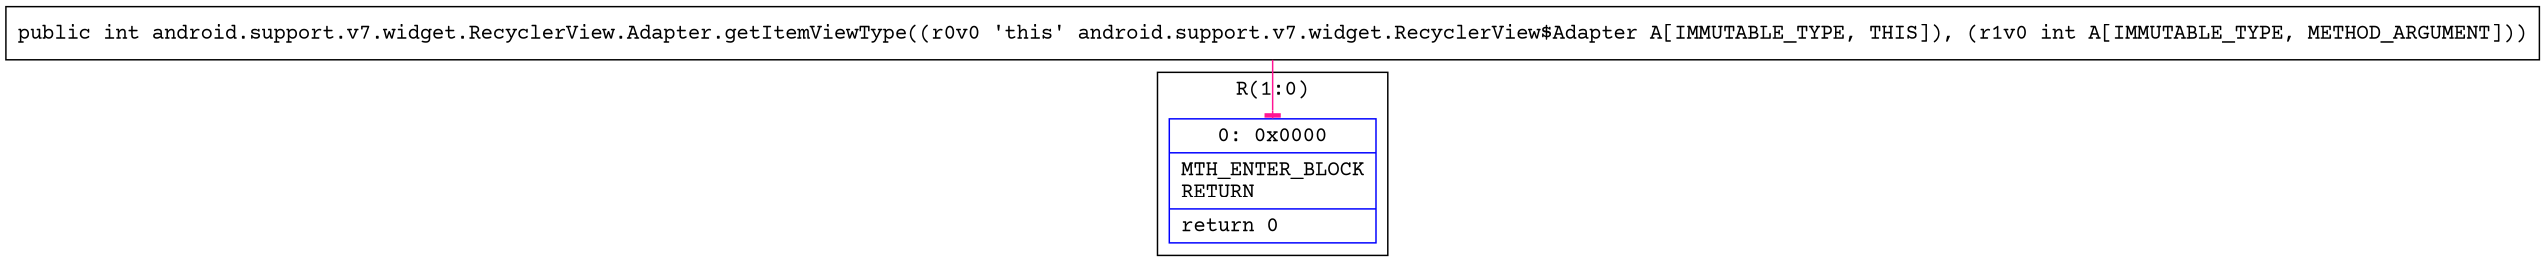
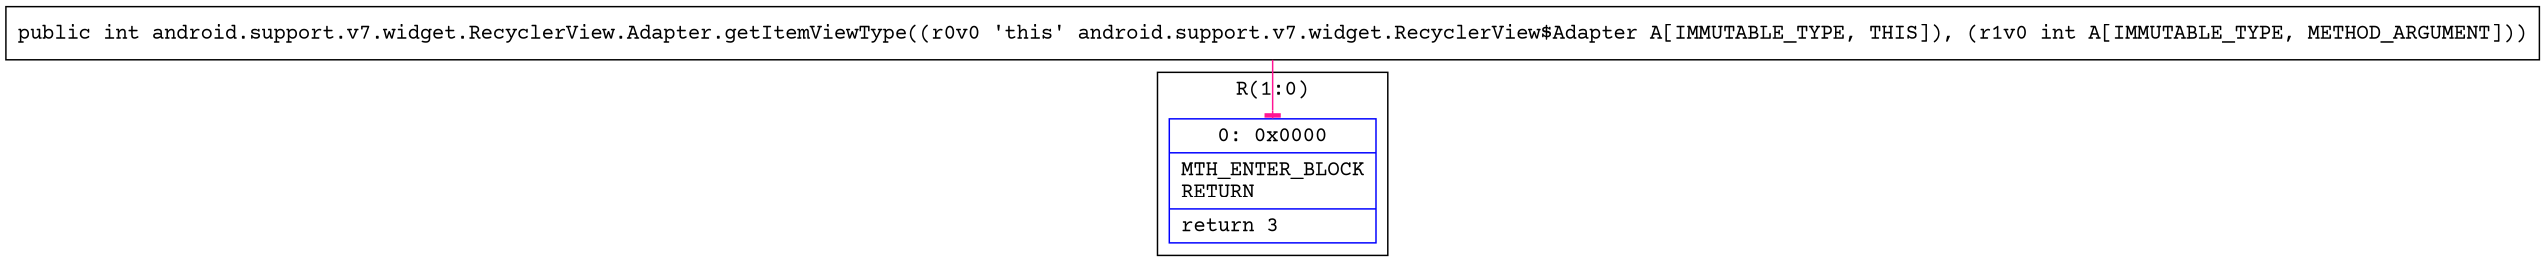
node "0: 0x0000": text "return 0" -> "return 3"
